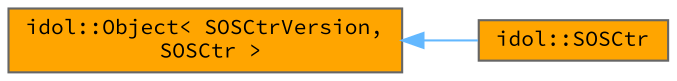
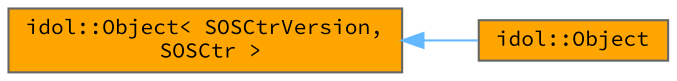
node "idol::SOSCtr": label "idol::SOSCtr" -> "idol::Object"
